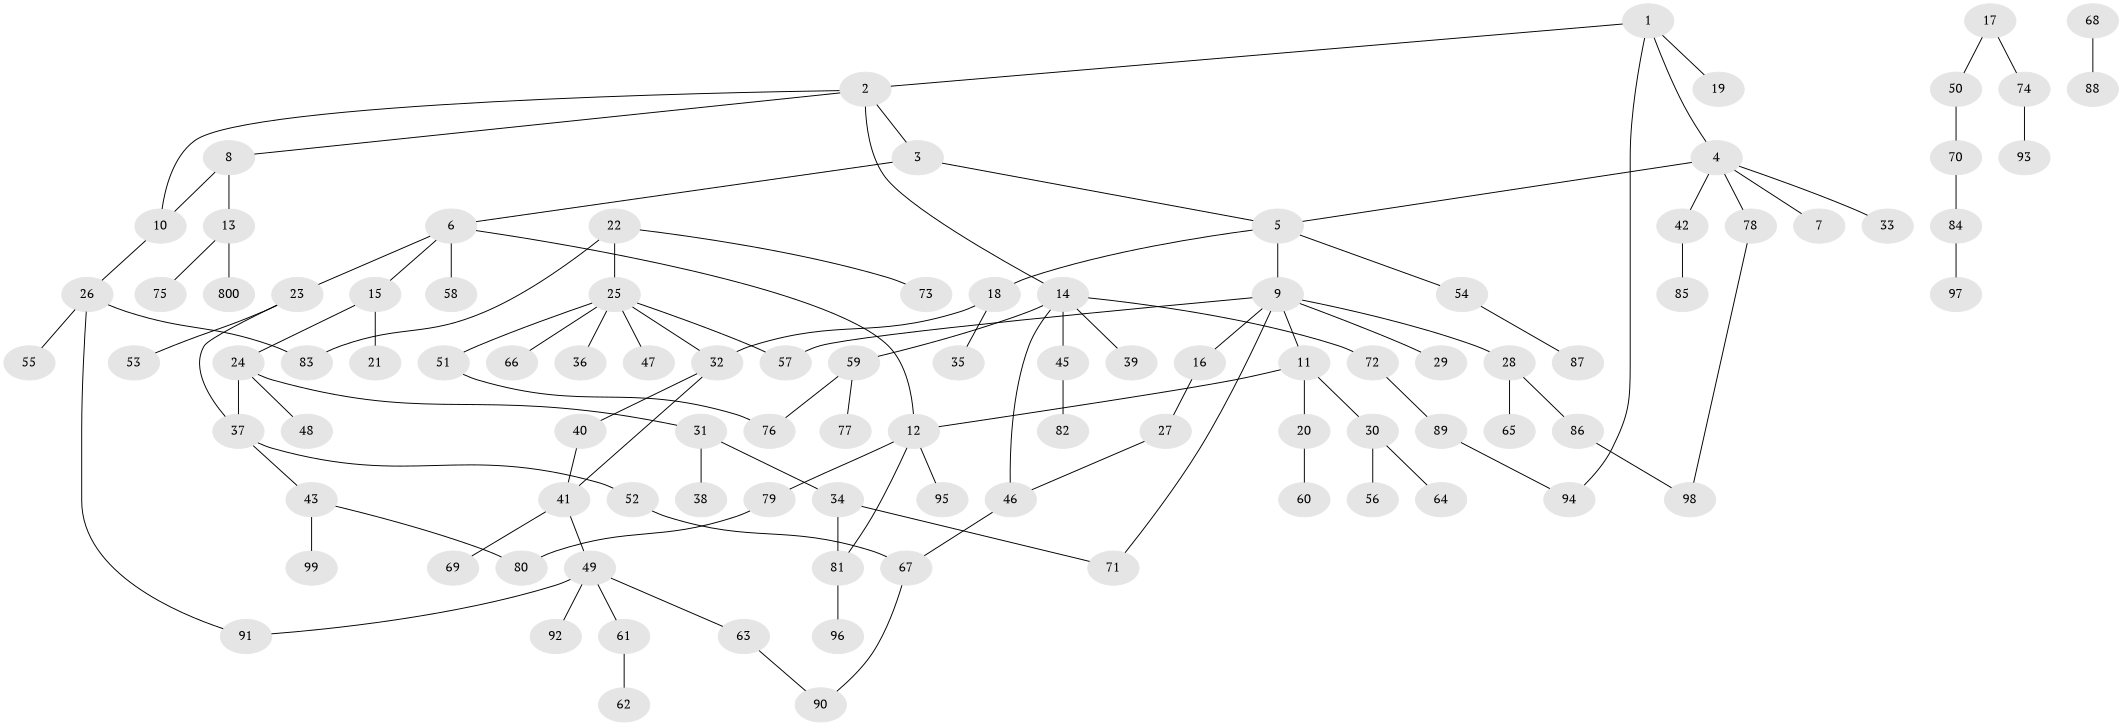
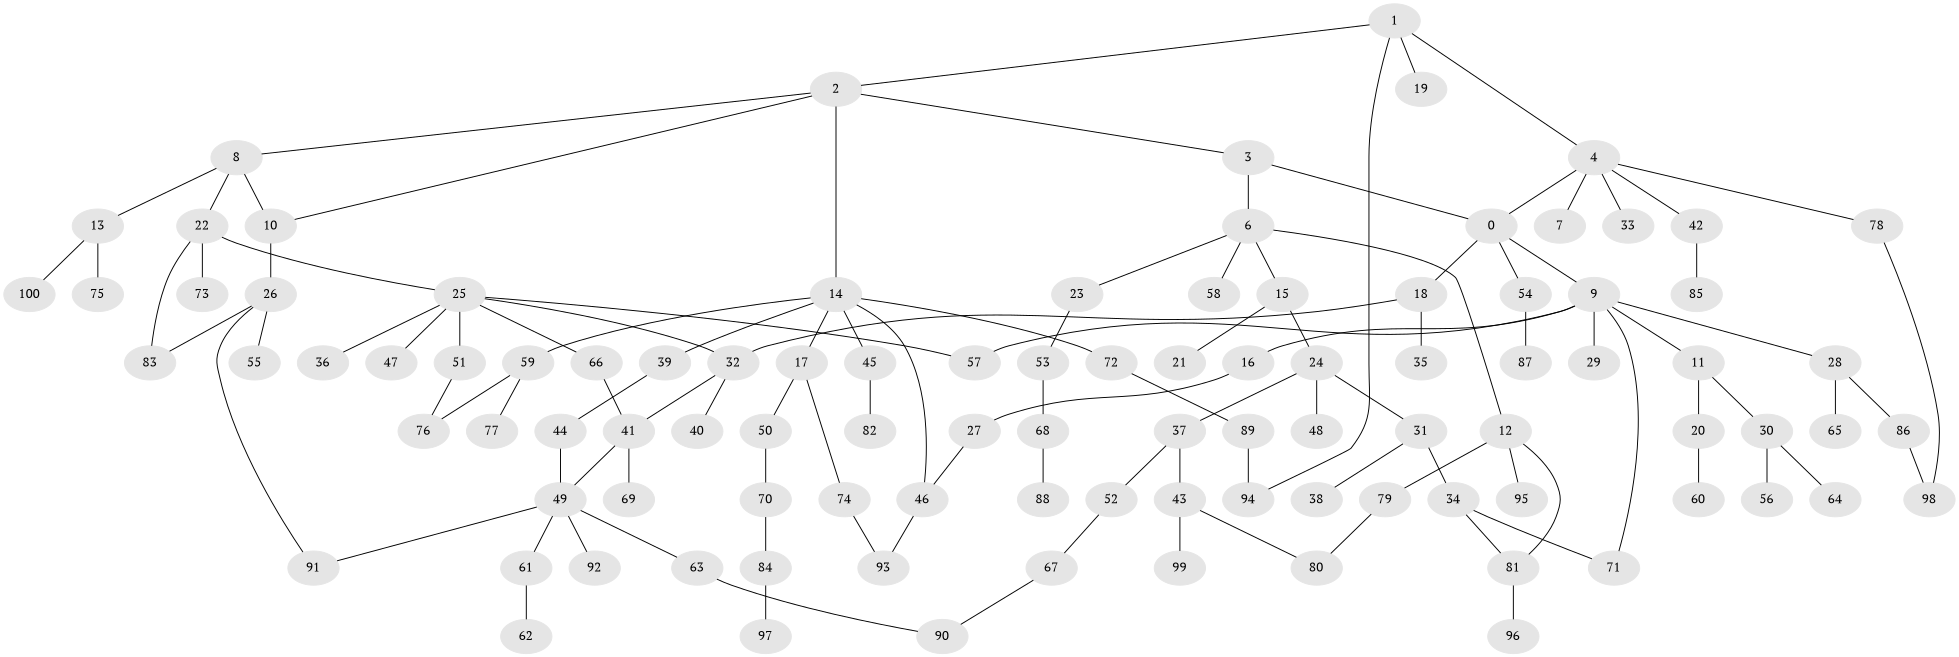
edge "8" -- "22": added
node "5": label "5" -> "0"
node "800": label "800" -> "100"
edge "14" -- "17": added
edge "23" -- "37": removed
edge "53" -- "68": added
edge "11" -- "12": removed
node "44": added
edge "40" -- "41": now "66" -- "41"
edge "46" -- "67": now "46" -- "93"
